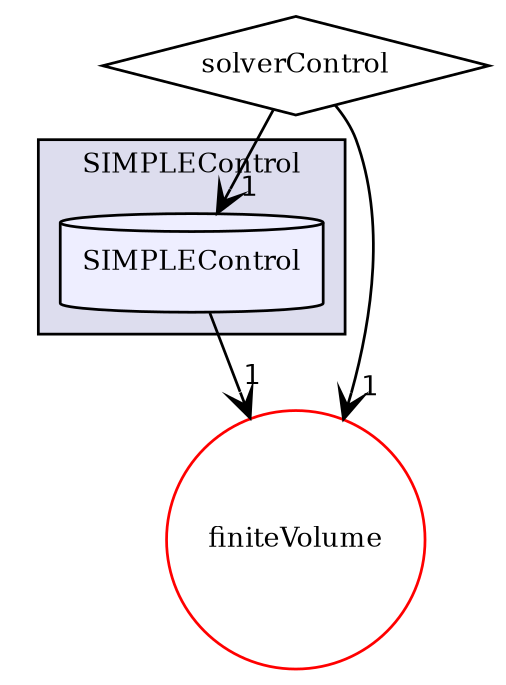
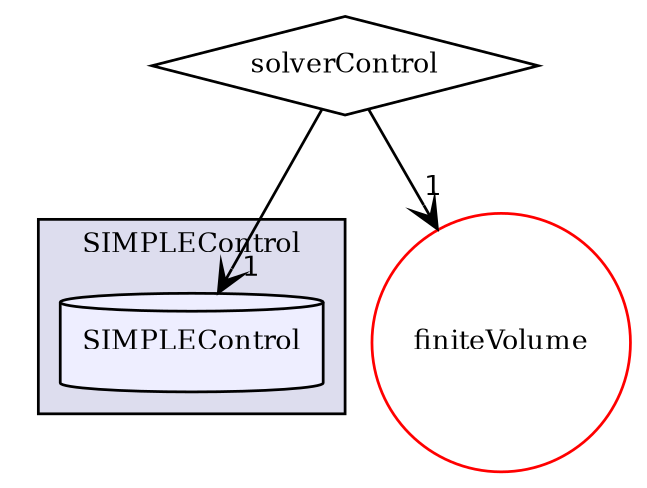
edge "SIMPLEControl" -> "finiteVolume": removed
